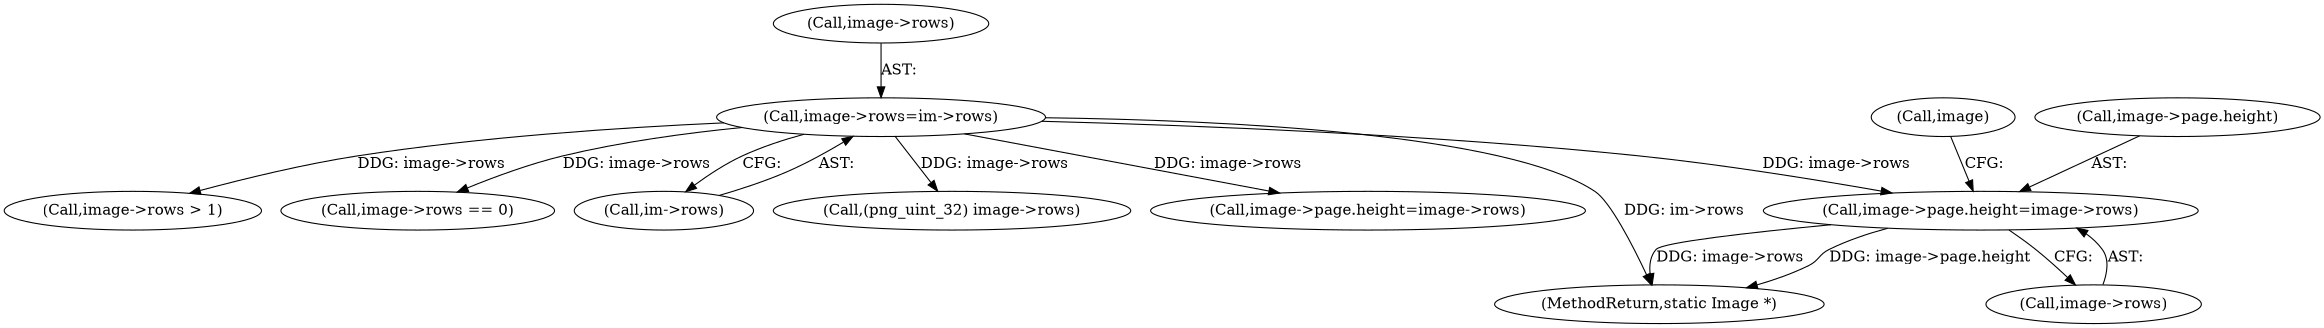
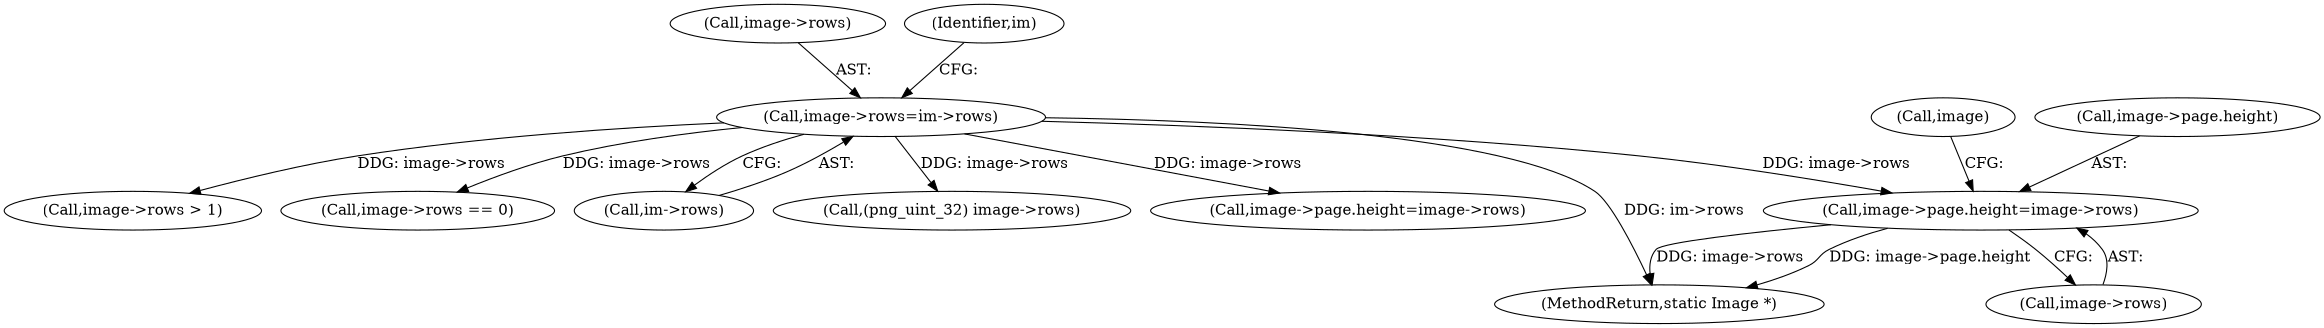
node "(Identifier,im)": added
